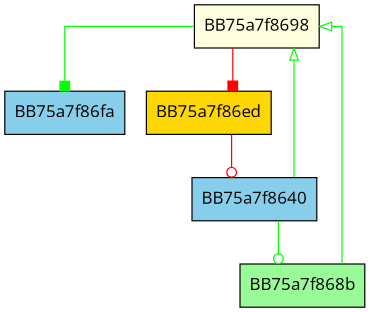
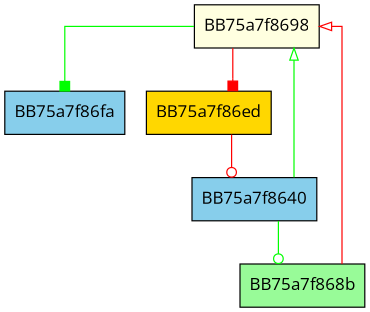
edge "BB75a7f868b" -> "BB75a7f8698": color green -> red
